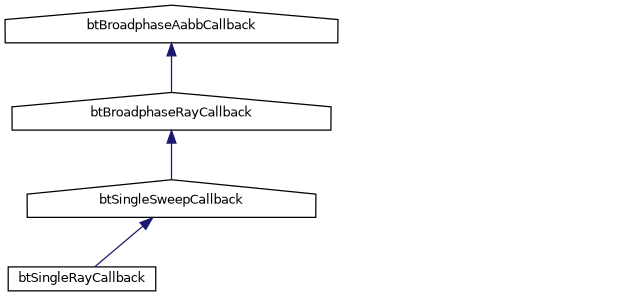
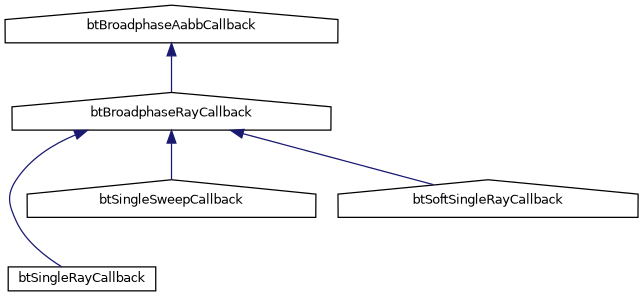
node "btSoftSingleRayCallback": added
edge "btSingleRayCallback" -> "btSingleSweepCallback": now "btSingleRayCallback" -> "btBroadphaseRayCallback"
